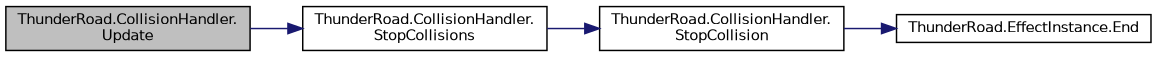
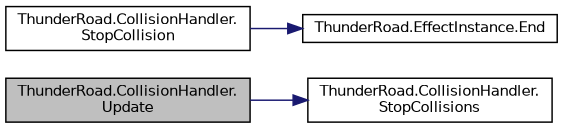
edge "ThunderRoad.CollisionHandler. StopCollisions" -> "ThunderRoad.CollisionHandler. StopCollision": removed
